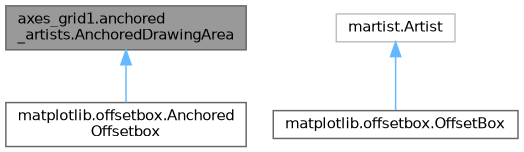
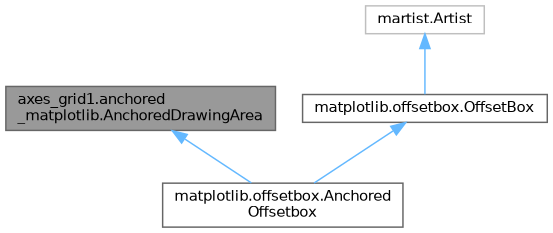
node "axes_grid1.anchored _artists.AnchoredDrawingArea": label "axes_grid1.anchored _artists.AnchoredDrawingArea" -> "axes_grid1.anchored _matplotlib.AnchoredDrawingArea"
edge "matplotlib.offsetbox.Anchored Offsetbox" -> "matplotlib.offsetbox.OffsetBox": added
